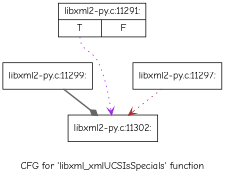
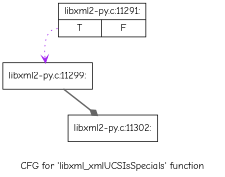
edge "libxml2-py.c:11291:" -> "libxml2-py.c:11302:": now "libxml2-py.c:11291:" -> "libxml2-py.c:11299:"
node "libxml2-py.c:11297:": removed
